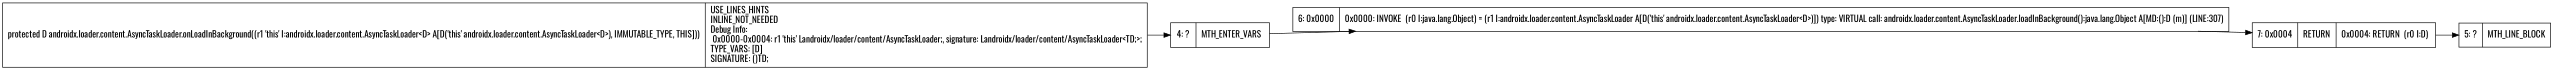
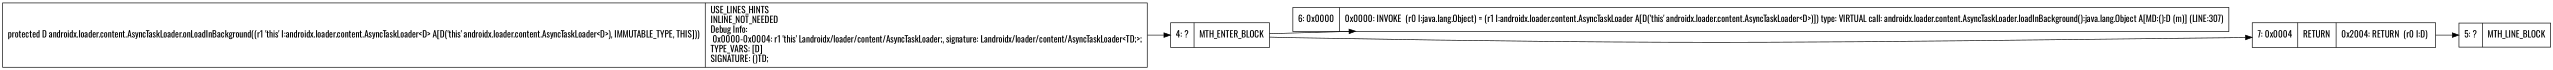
edge "6: 0x0000" -> "7: 0x0004": now "4: ?" -> "7: 0x0004"
node "4: ?": text "MTH_ENTER_VARS" -> "MTH_ENTER_BLOCK"
node "7: 0x0004": text "0x0004: RETURN  (r0 I:D)" -> "0x2004: RETURN  (r0 I:D)"
